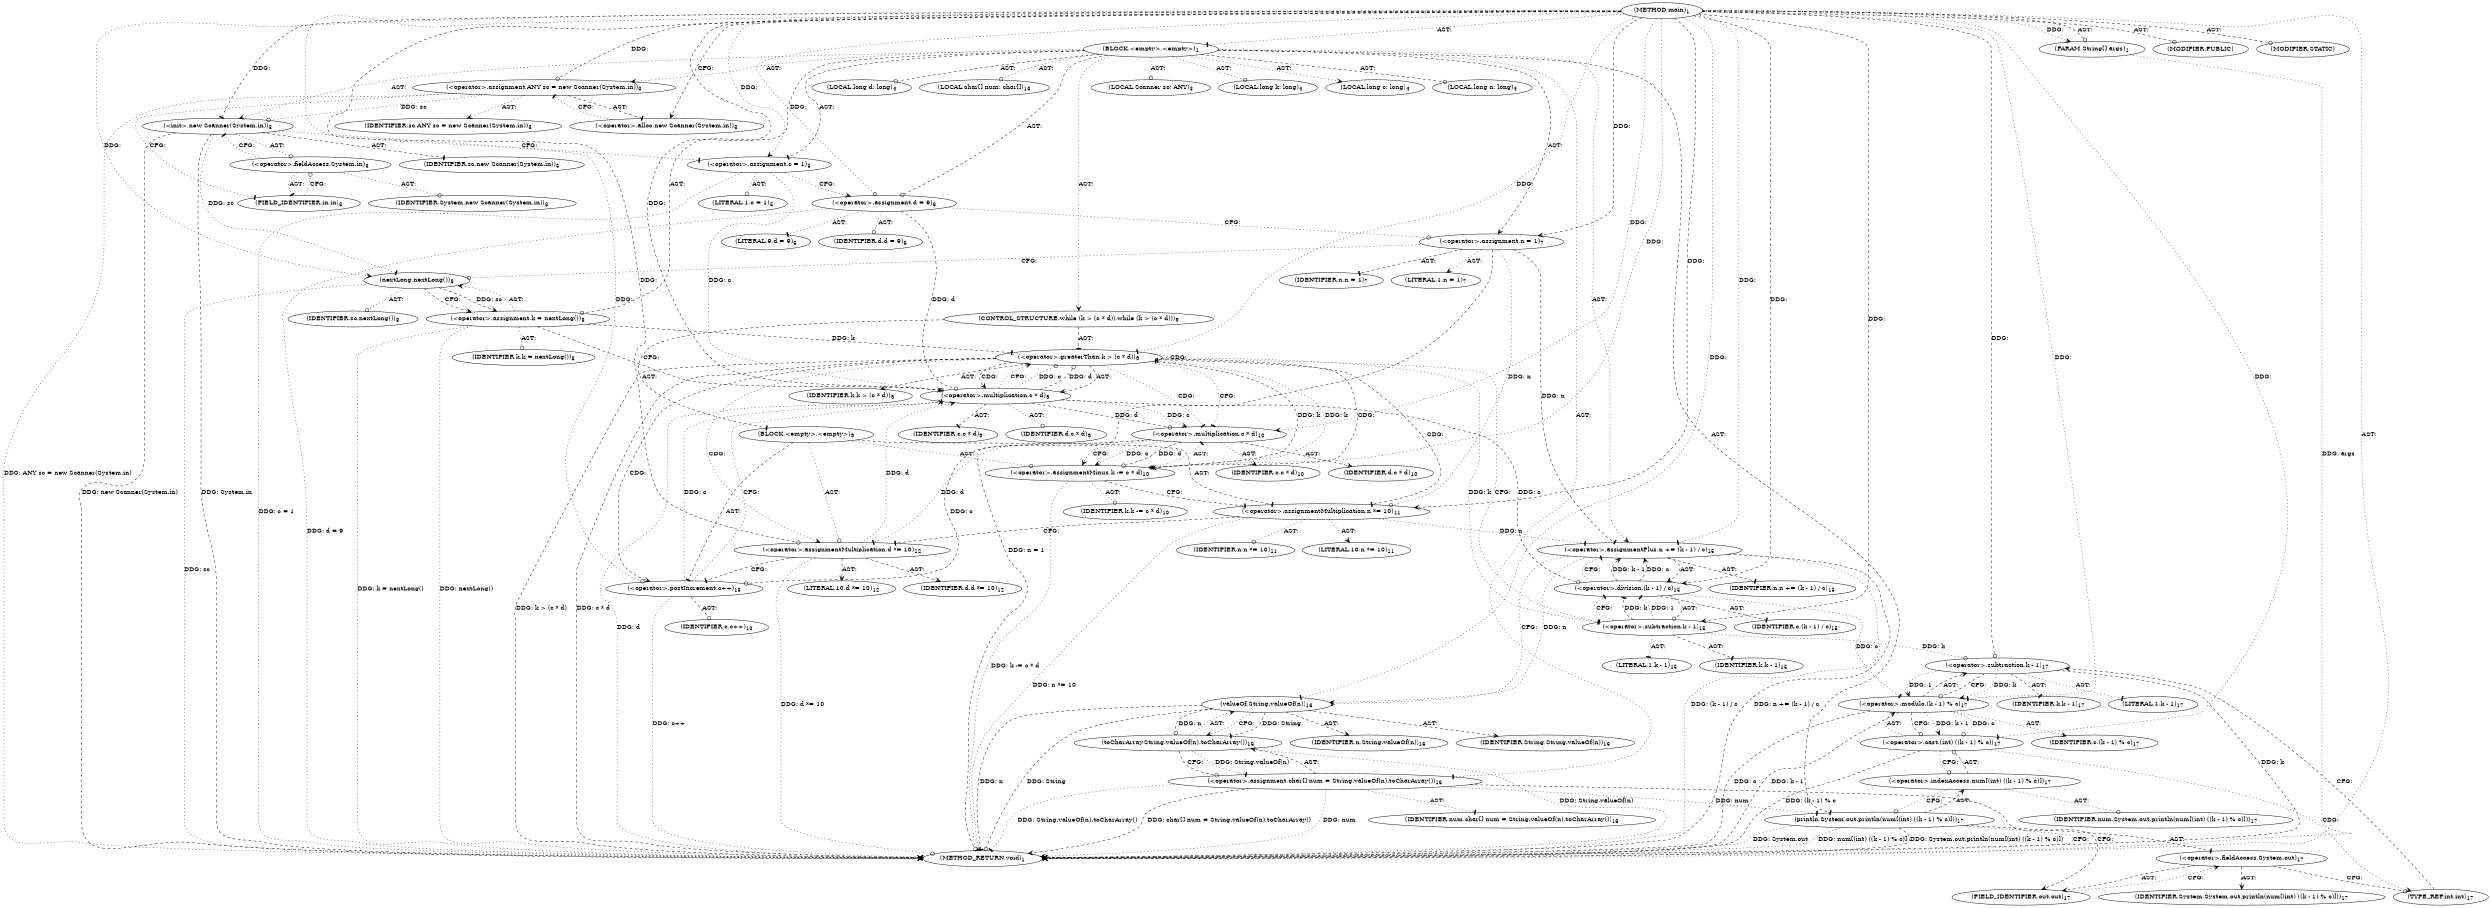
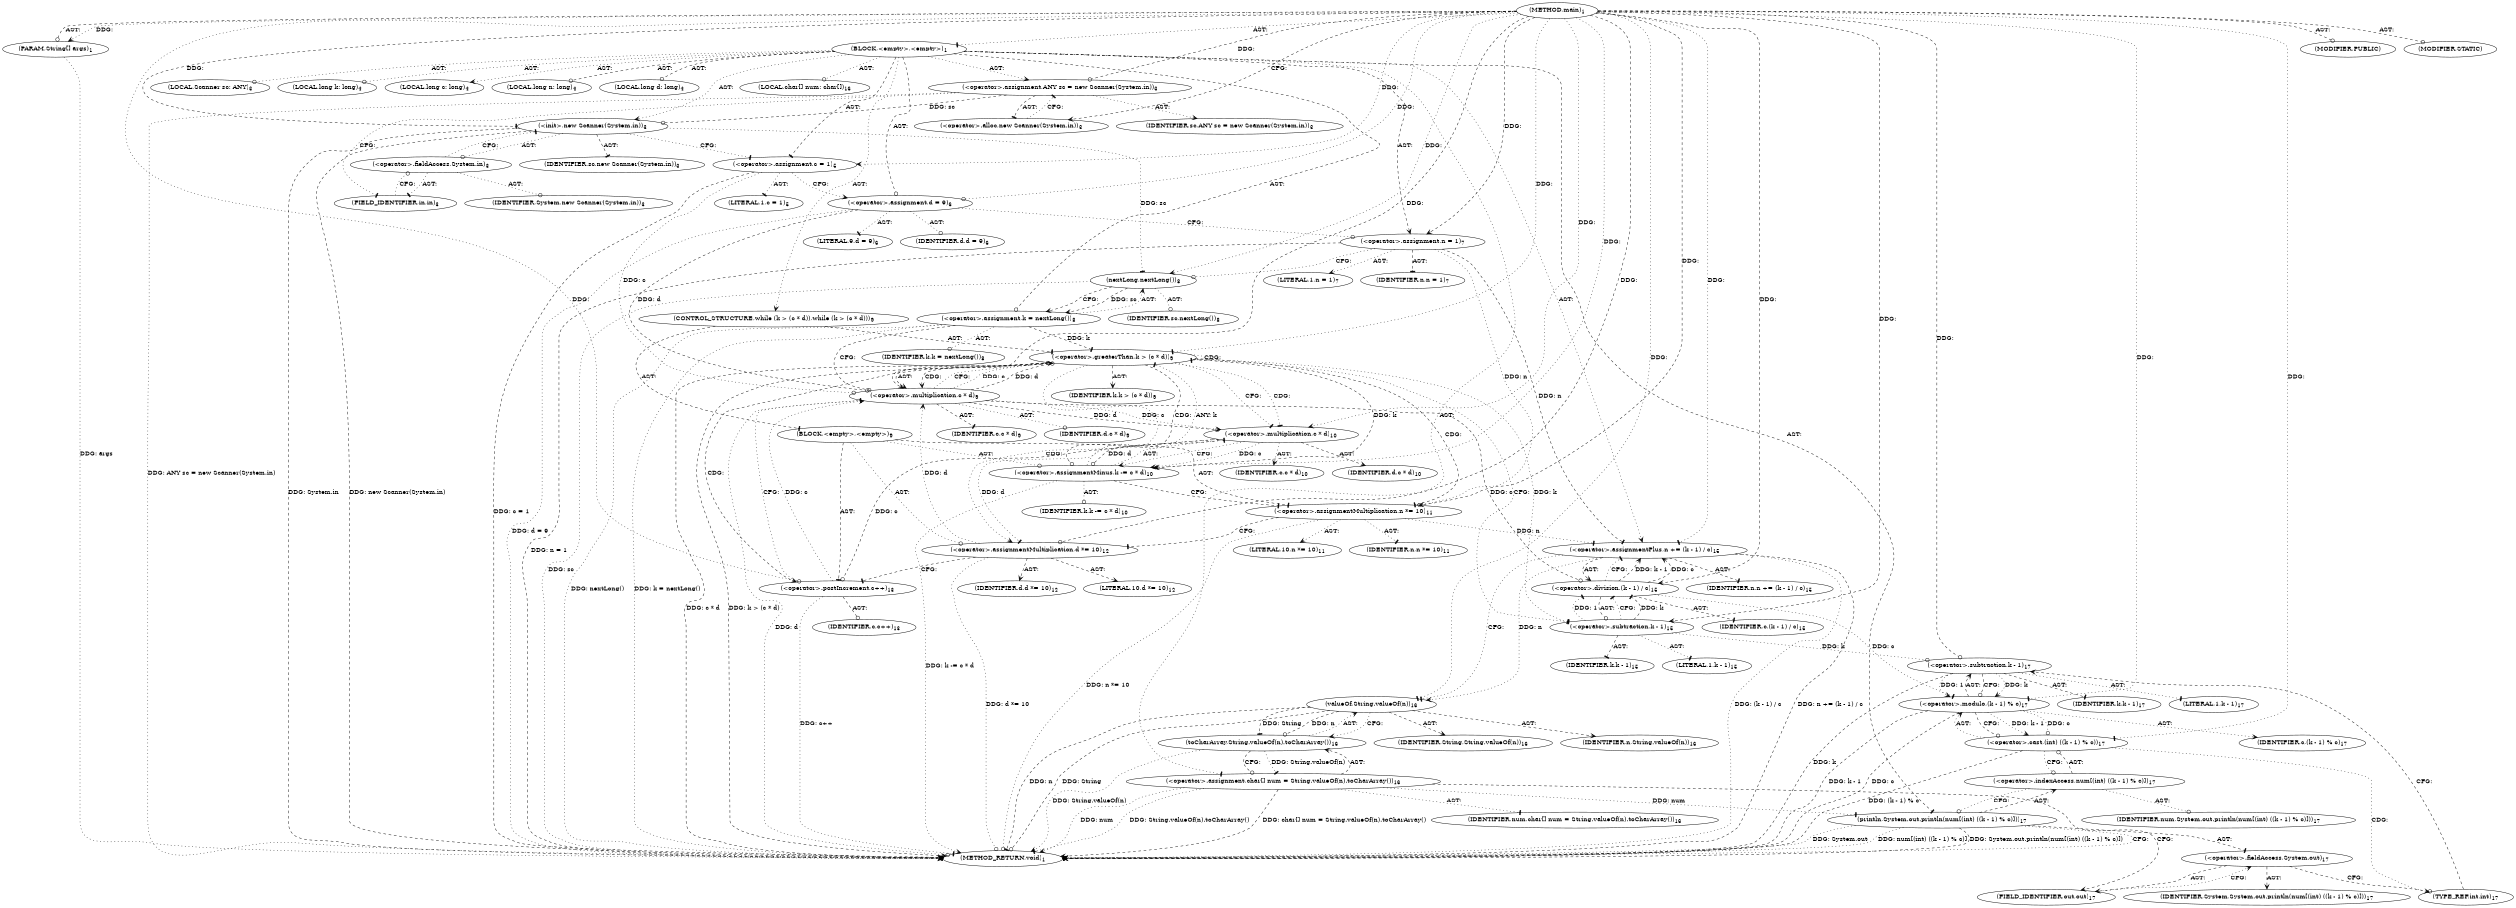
edge "(<operator>.assignment,ANY sc = new Scanner(System.in))" -> "(<init>,new Scanner(System.in))": style dotted -> dashed
edge "(<operator>.assignment,c = 1)" -> "(LITERAL,1,c = 1)": arrowhead odot -> tee
edge "(<operator>.assignmentMinus,k -= c * d)" -> "(<operator>.greaterThan,k > (c * d))": label "DDG: k" -> "ANY: k"
edge "(<operator>.assignmentMultiplication,n *= 10)" -> "(IDENTIFIER,n,n *= 10)": arrowhead odot -> tee
edge "(<operator>.assignment,c = 1)" -> "(METHOD_RETURN,void)": style dotted -> dashed
edge "(<operator>.assignmentMinus,k -= c * d)" -> "(METHOD_RETURN,void)": arrowhead tee -> vee
edge "(METHOD,main)" -> "(METHOD_RETURN,void)": removed, label "AST:"
